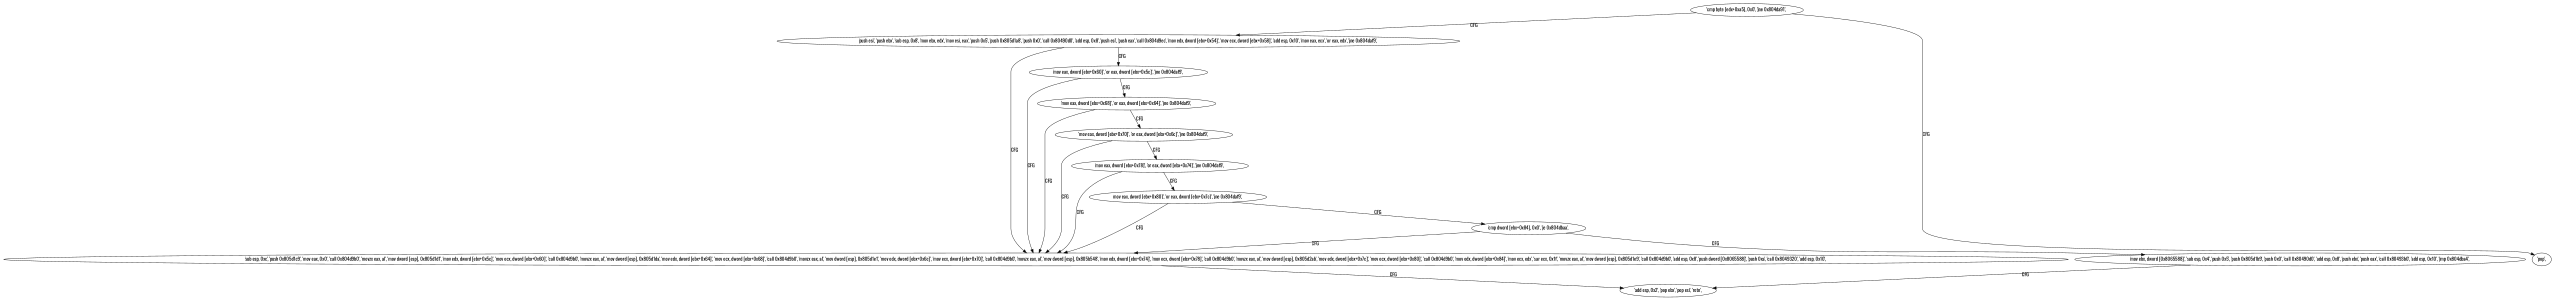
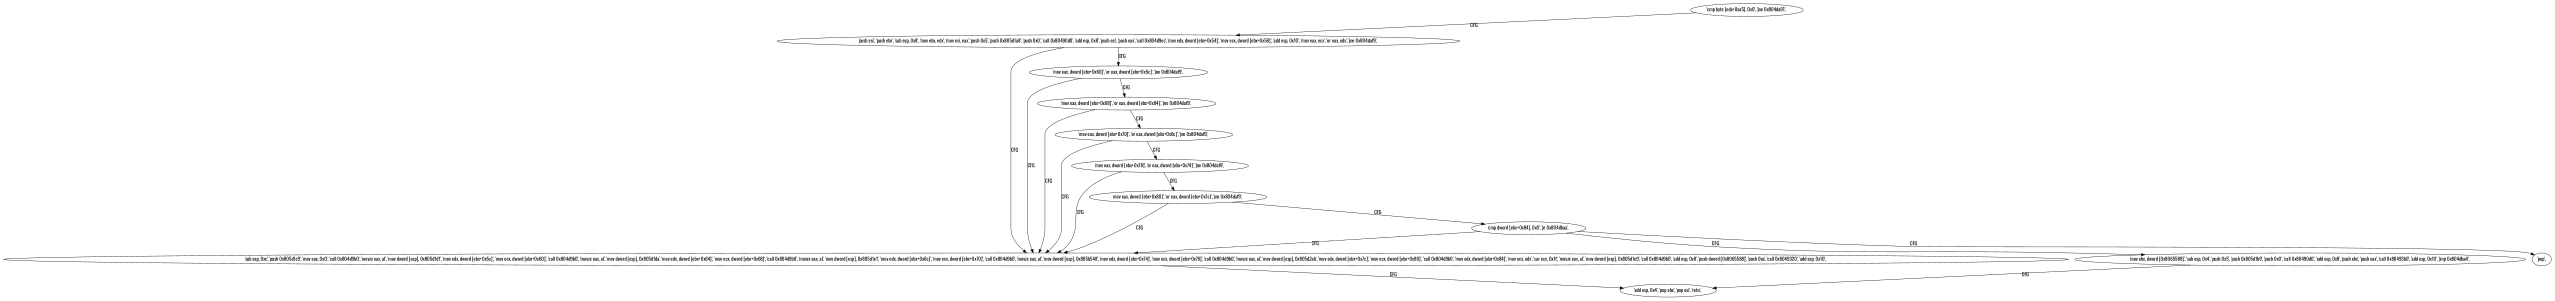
edge "'cmp byte [edx+0xa5], 0x0', 'jne 0x804da91'," -> "'pop',": now "'cmp dword [ebx+0x84], 0x0', 'je 0x804dbaa'," -> "'pop',"
node "'add esp, 0x2', 'pop ebx', 'pop esi', 'retn',": label "'add esp, 0x2', 'pop ebx', 'pop esi', 'retn'," -> "'add esp, 0x4', 'pop ebx', 'pop esi', 'retn',"
